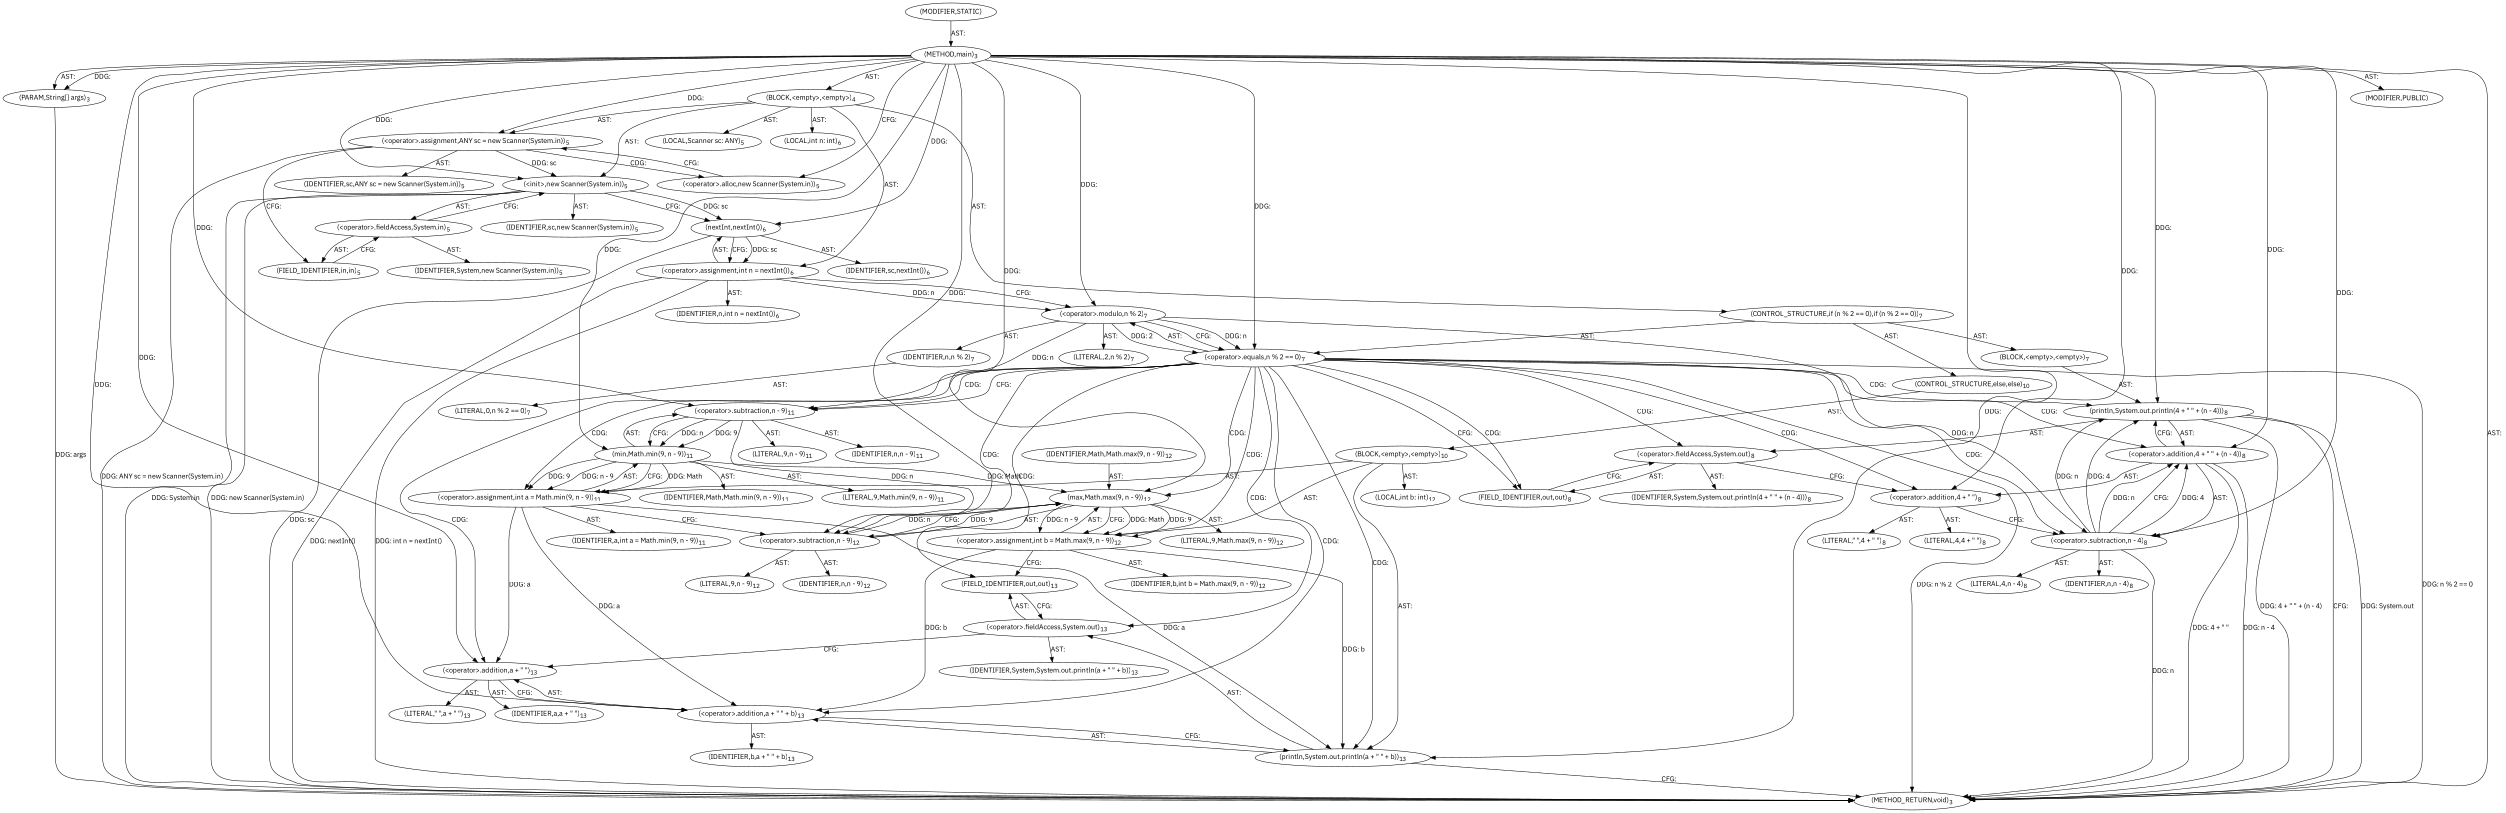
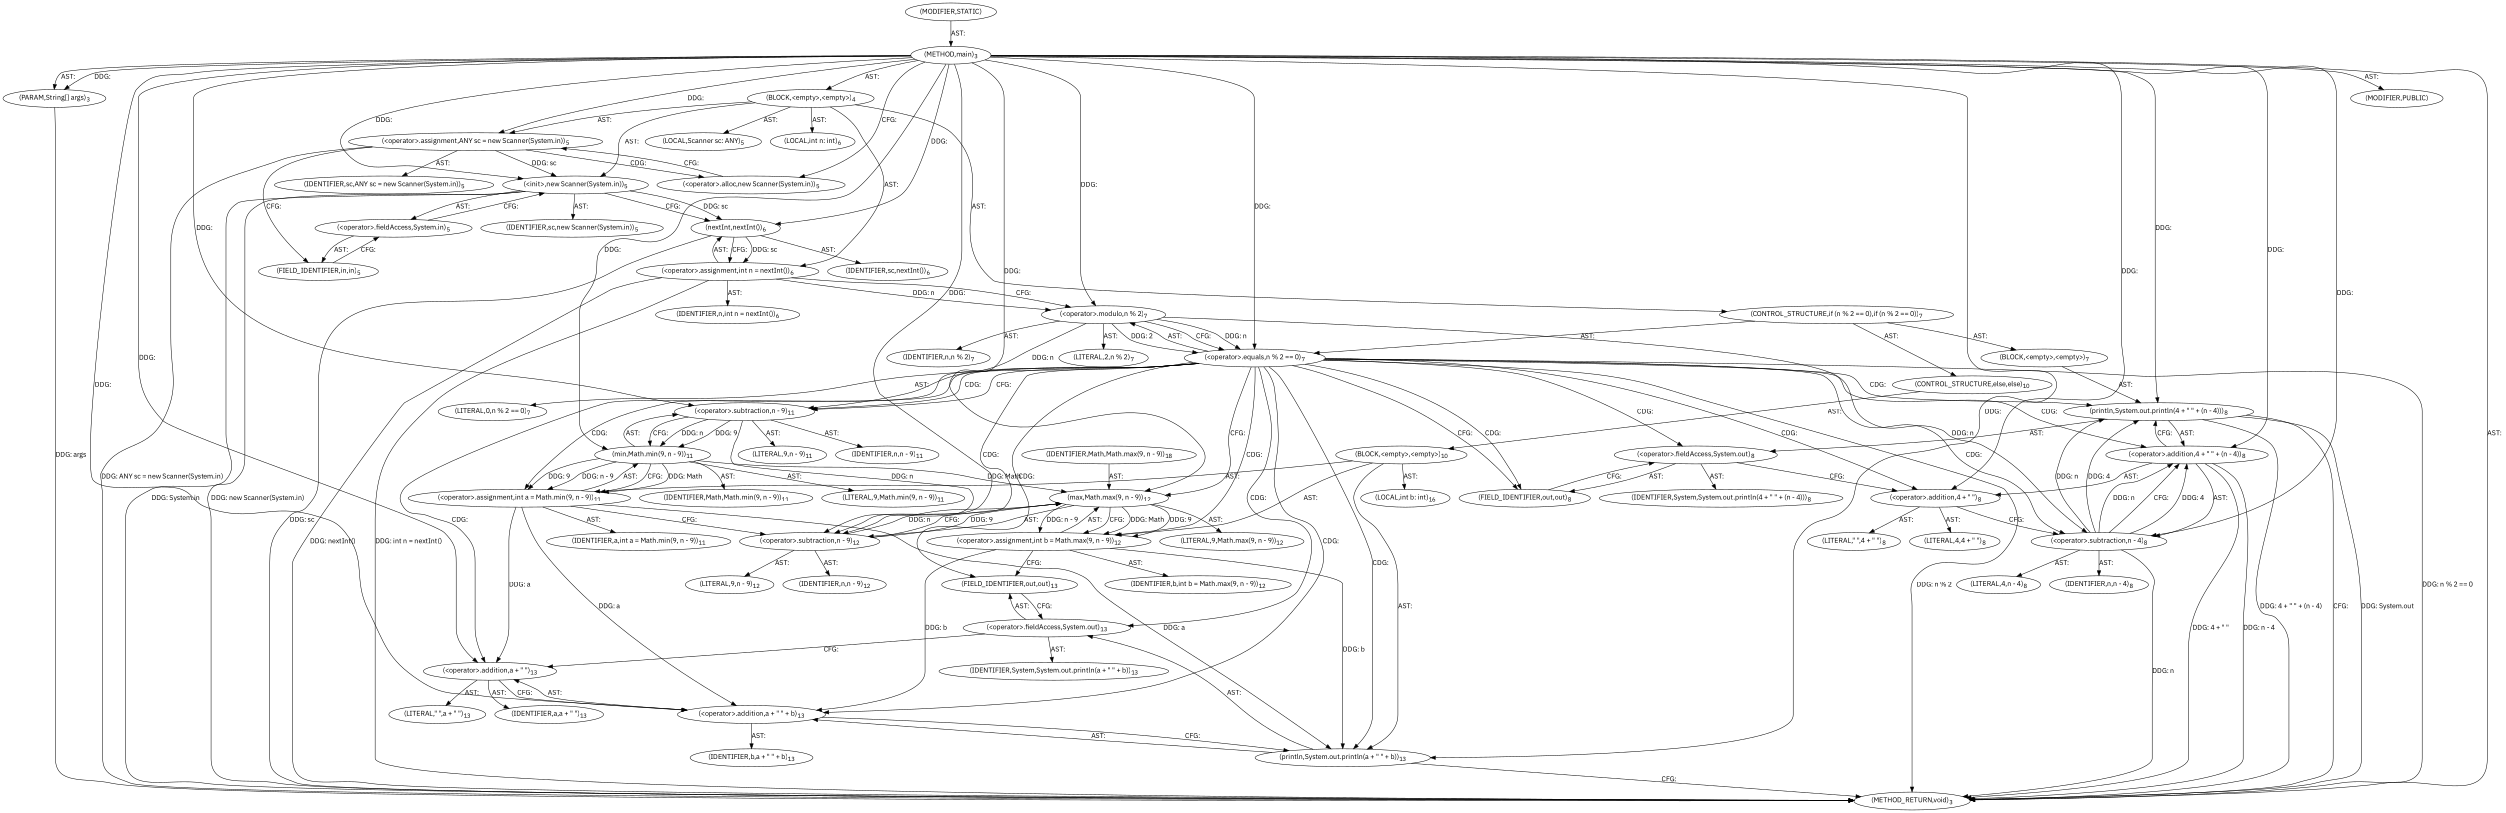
node "(IDENTIFIER,System,new Scanner(System.in))": removed
edge "(IDENTIFIER,n,n % 2)" -> "(LITERAL,0,n % 2 == 0)": now "(<operator>.equals,n % 2 == 0)" -> "(LITERAL,0,n % 2 == 0)"
edge "(<operator>.equals,n % 2 == 0)" -> "(max,Math.max(9, n - 9))": label "CDG: " -> "CFG: "
node "(IDENTIFIER,Math,Math.max(9, n - 9))": text "12" -> "18"
node "(LOCAL,int b: int)": text "12" -> "16"
